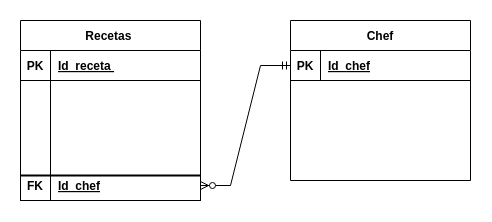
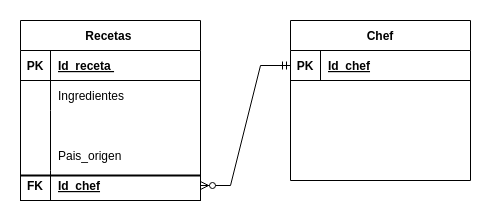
node "Ingredientes": added
node "Pais_origen": added
